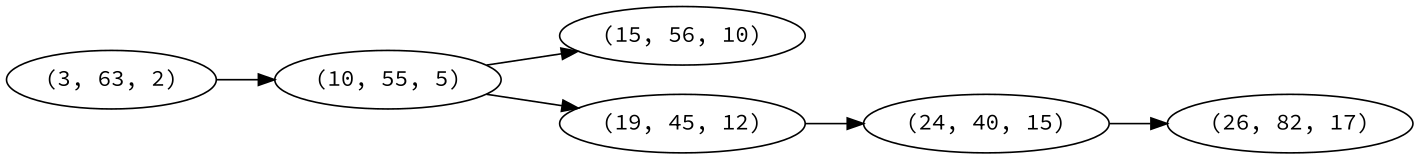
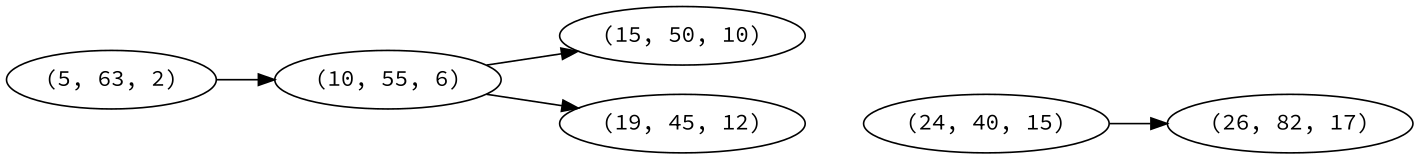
node "(15, 56, 10)": label "(15, 56, 10)" -> "(15, 50, 10)"
node "(3, 63, 2)": label "(3, 63, 2)" -> "(5, 63, 2)"
node "(10, 55, 5)": label "(10, 55, 5)" -> "(10, 55, 6)"
edge "(19, 45, 12)" -> "(24, 40, 15)": removed
